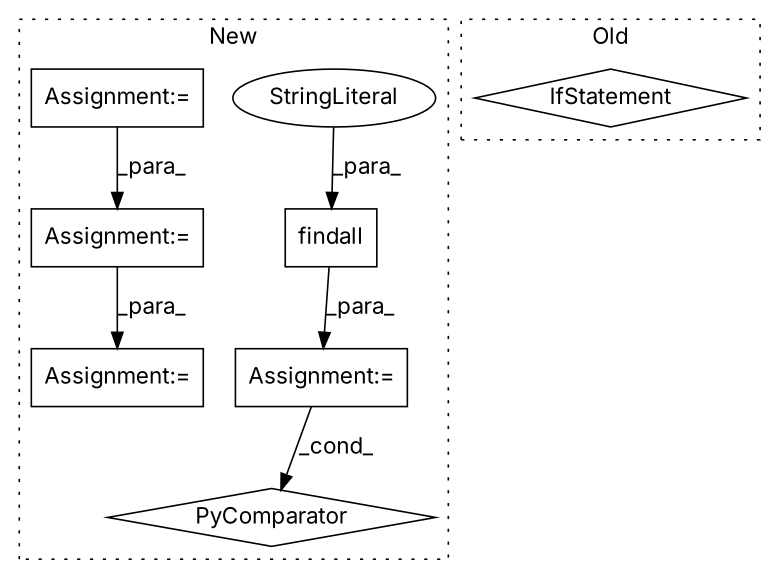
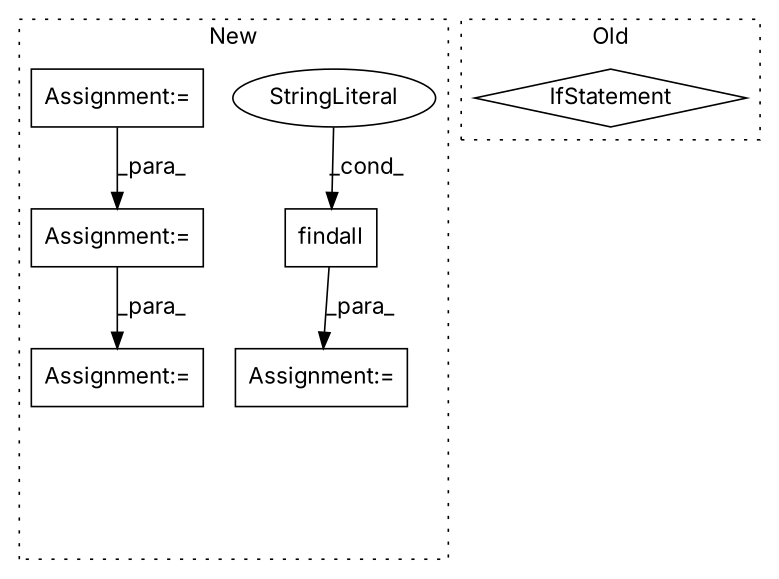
edge "StringLiteral" -> "findall": label "_para_" -> "_cond_"
node "PyComparator": removed
